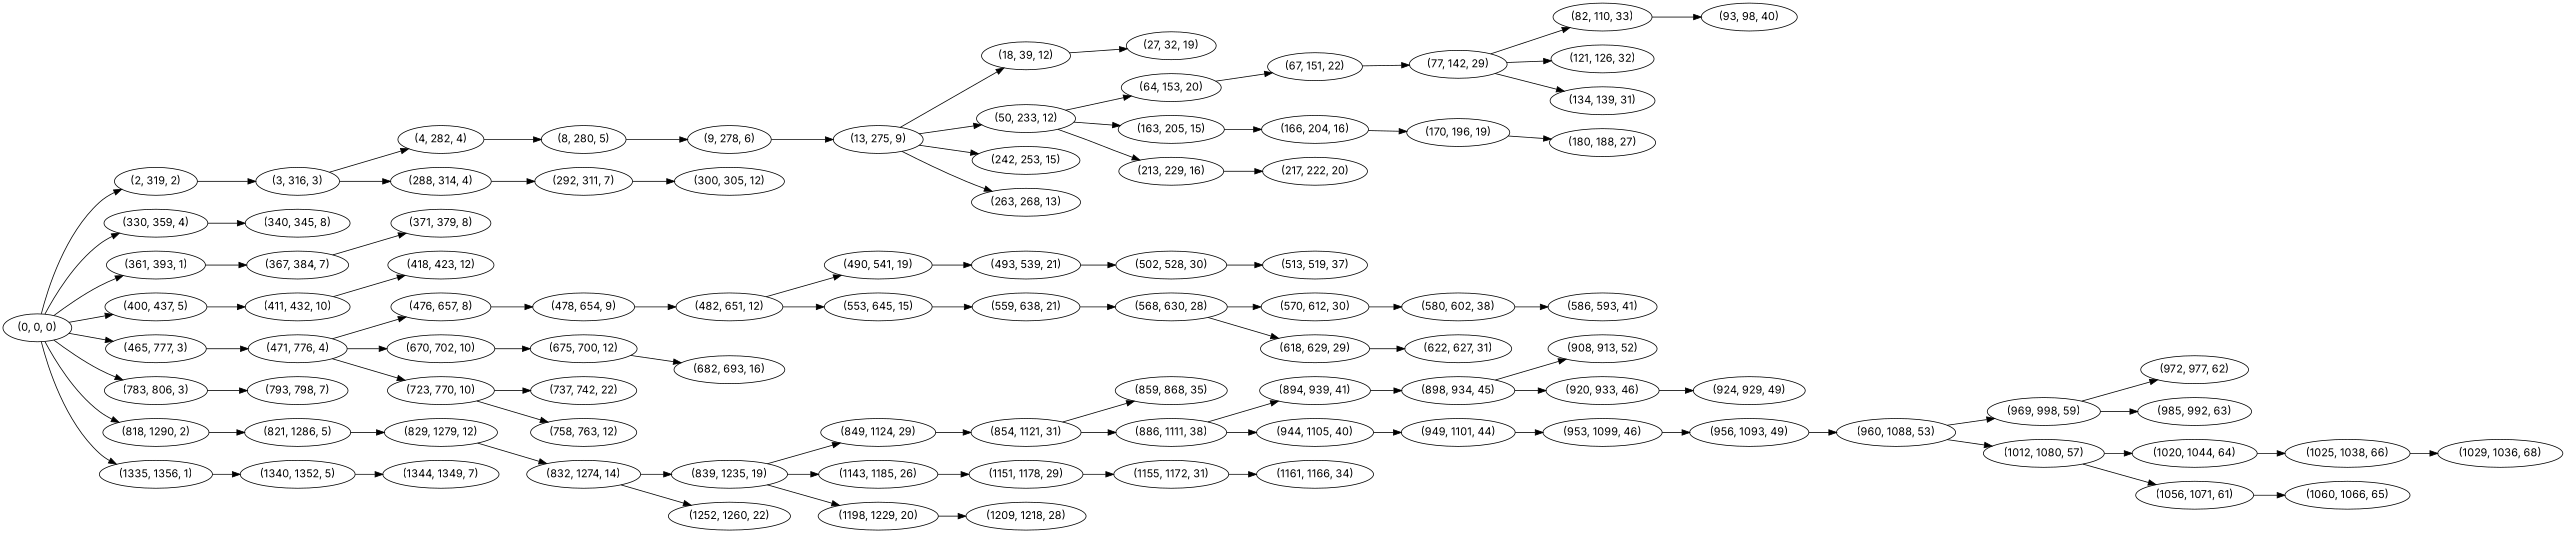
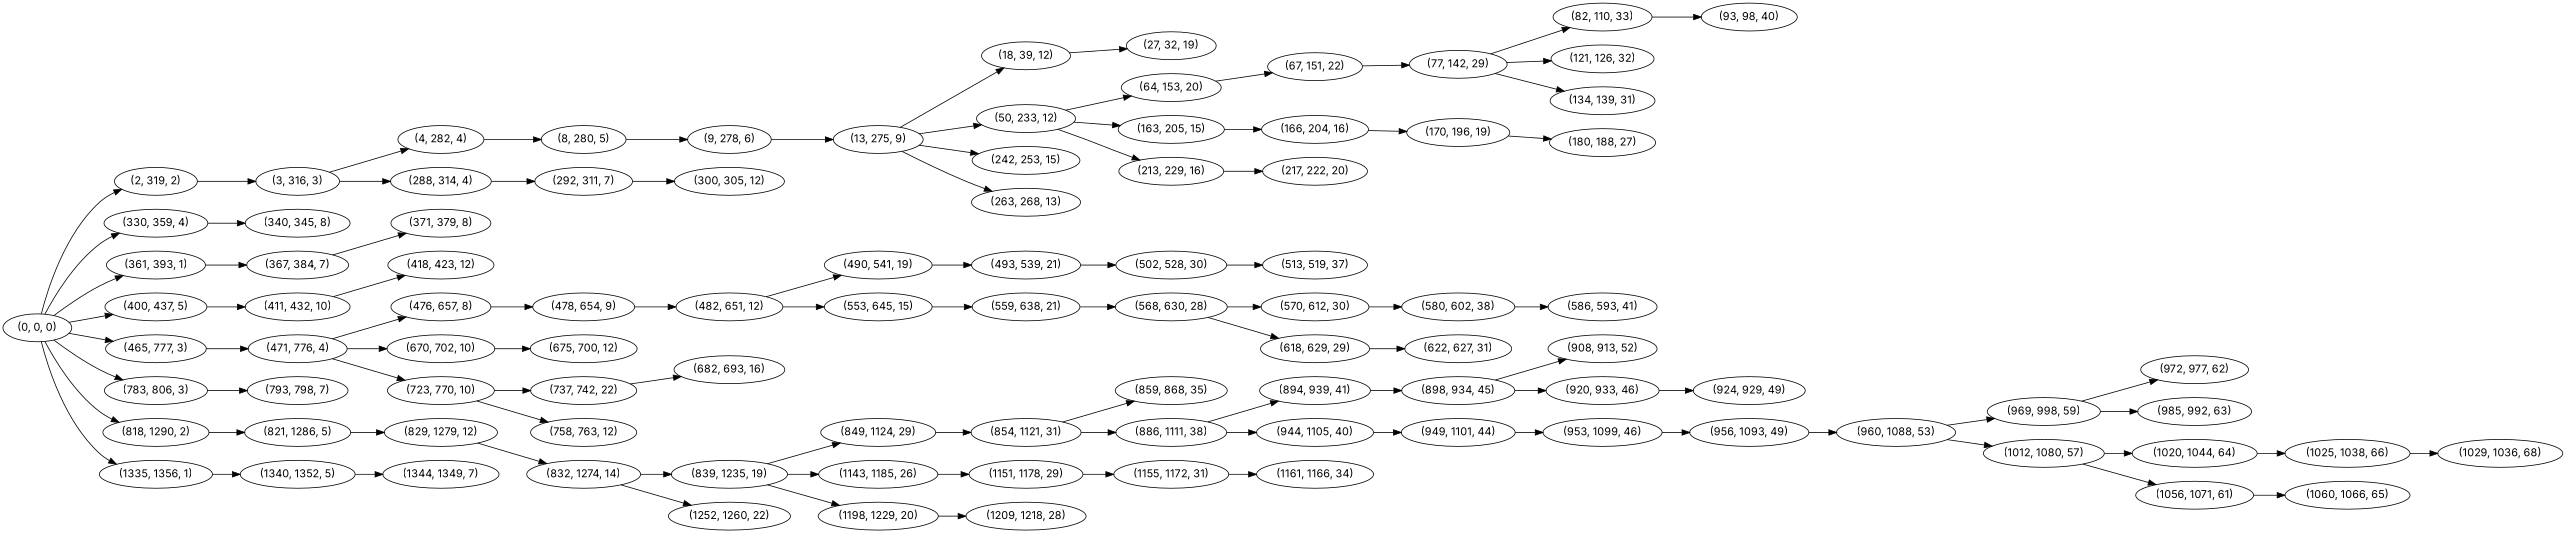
edge "(675, 700, 12)" -> "(682, 693, 16)": now "(737, 742, 22)" -> "(682, 693, 16)"
